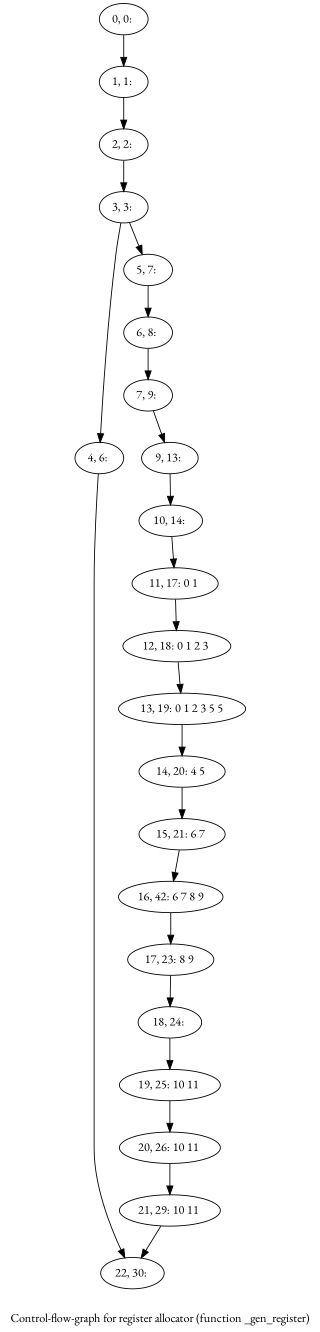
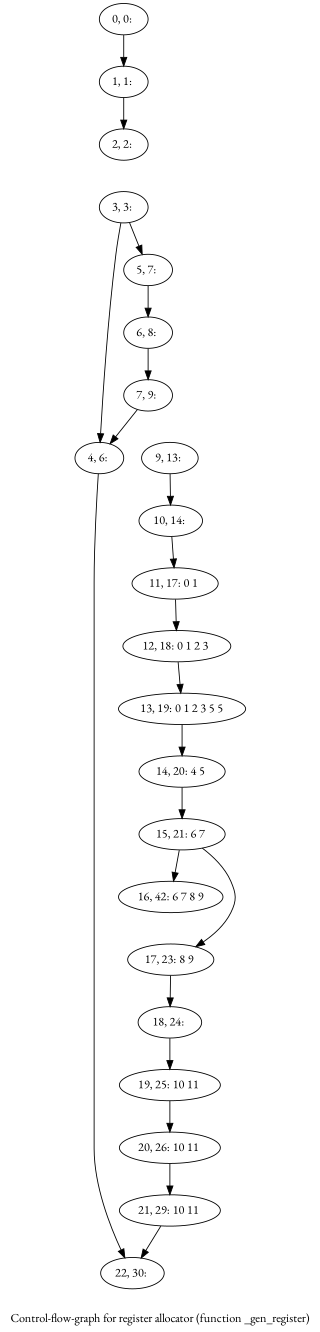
edge "2, 2:" -> "3, 3:": removed
edge "7, 9:" -> "9, 13:": now "7, 9:" -> "4, 6:"
edge "16, 42: 6 7 8 9" -> "17, 23: 8 9": now "15, 21: 6 7" -> "17, 23: 8 9"
